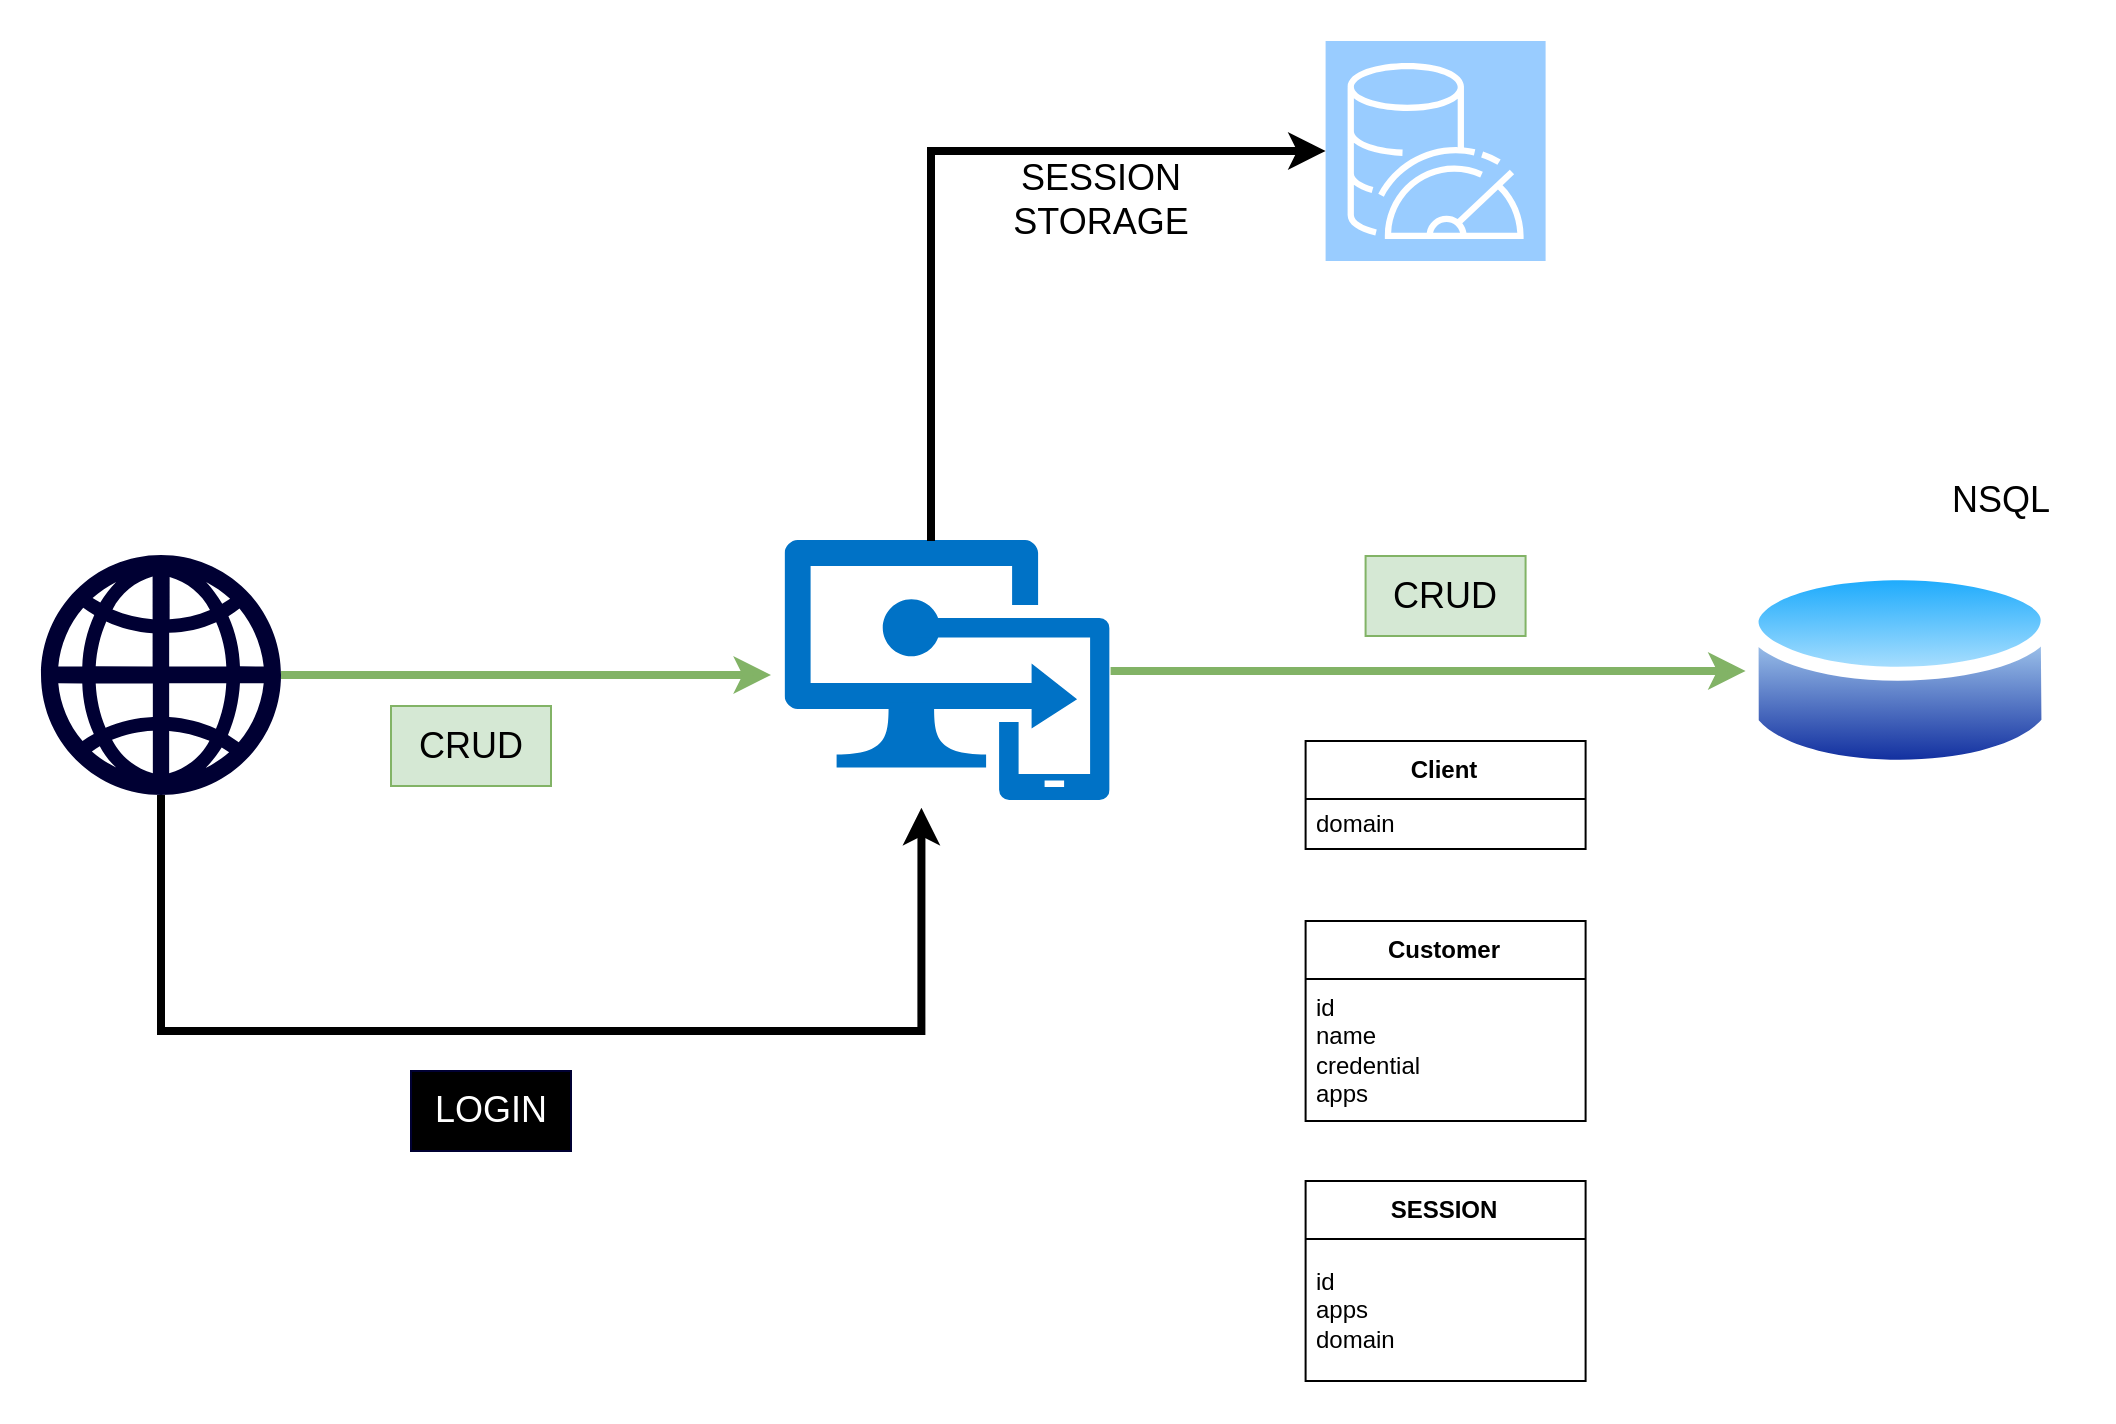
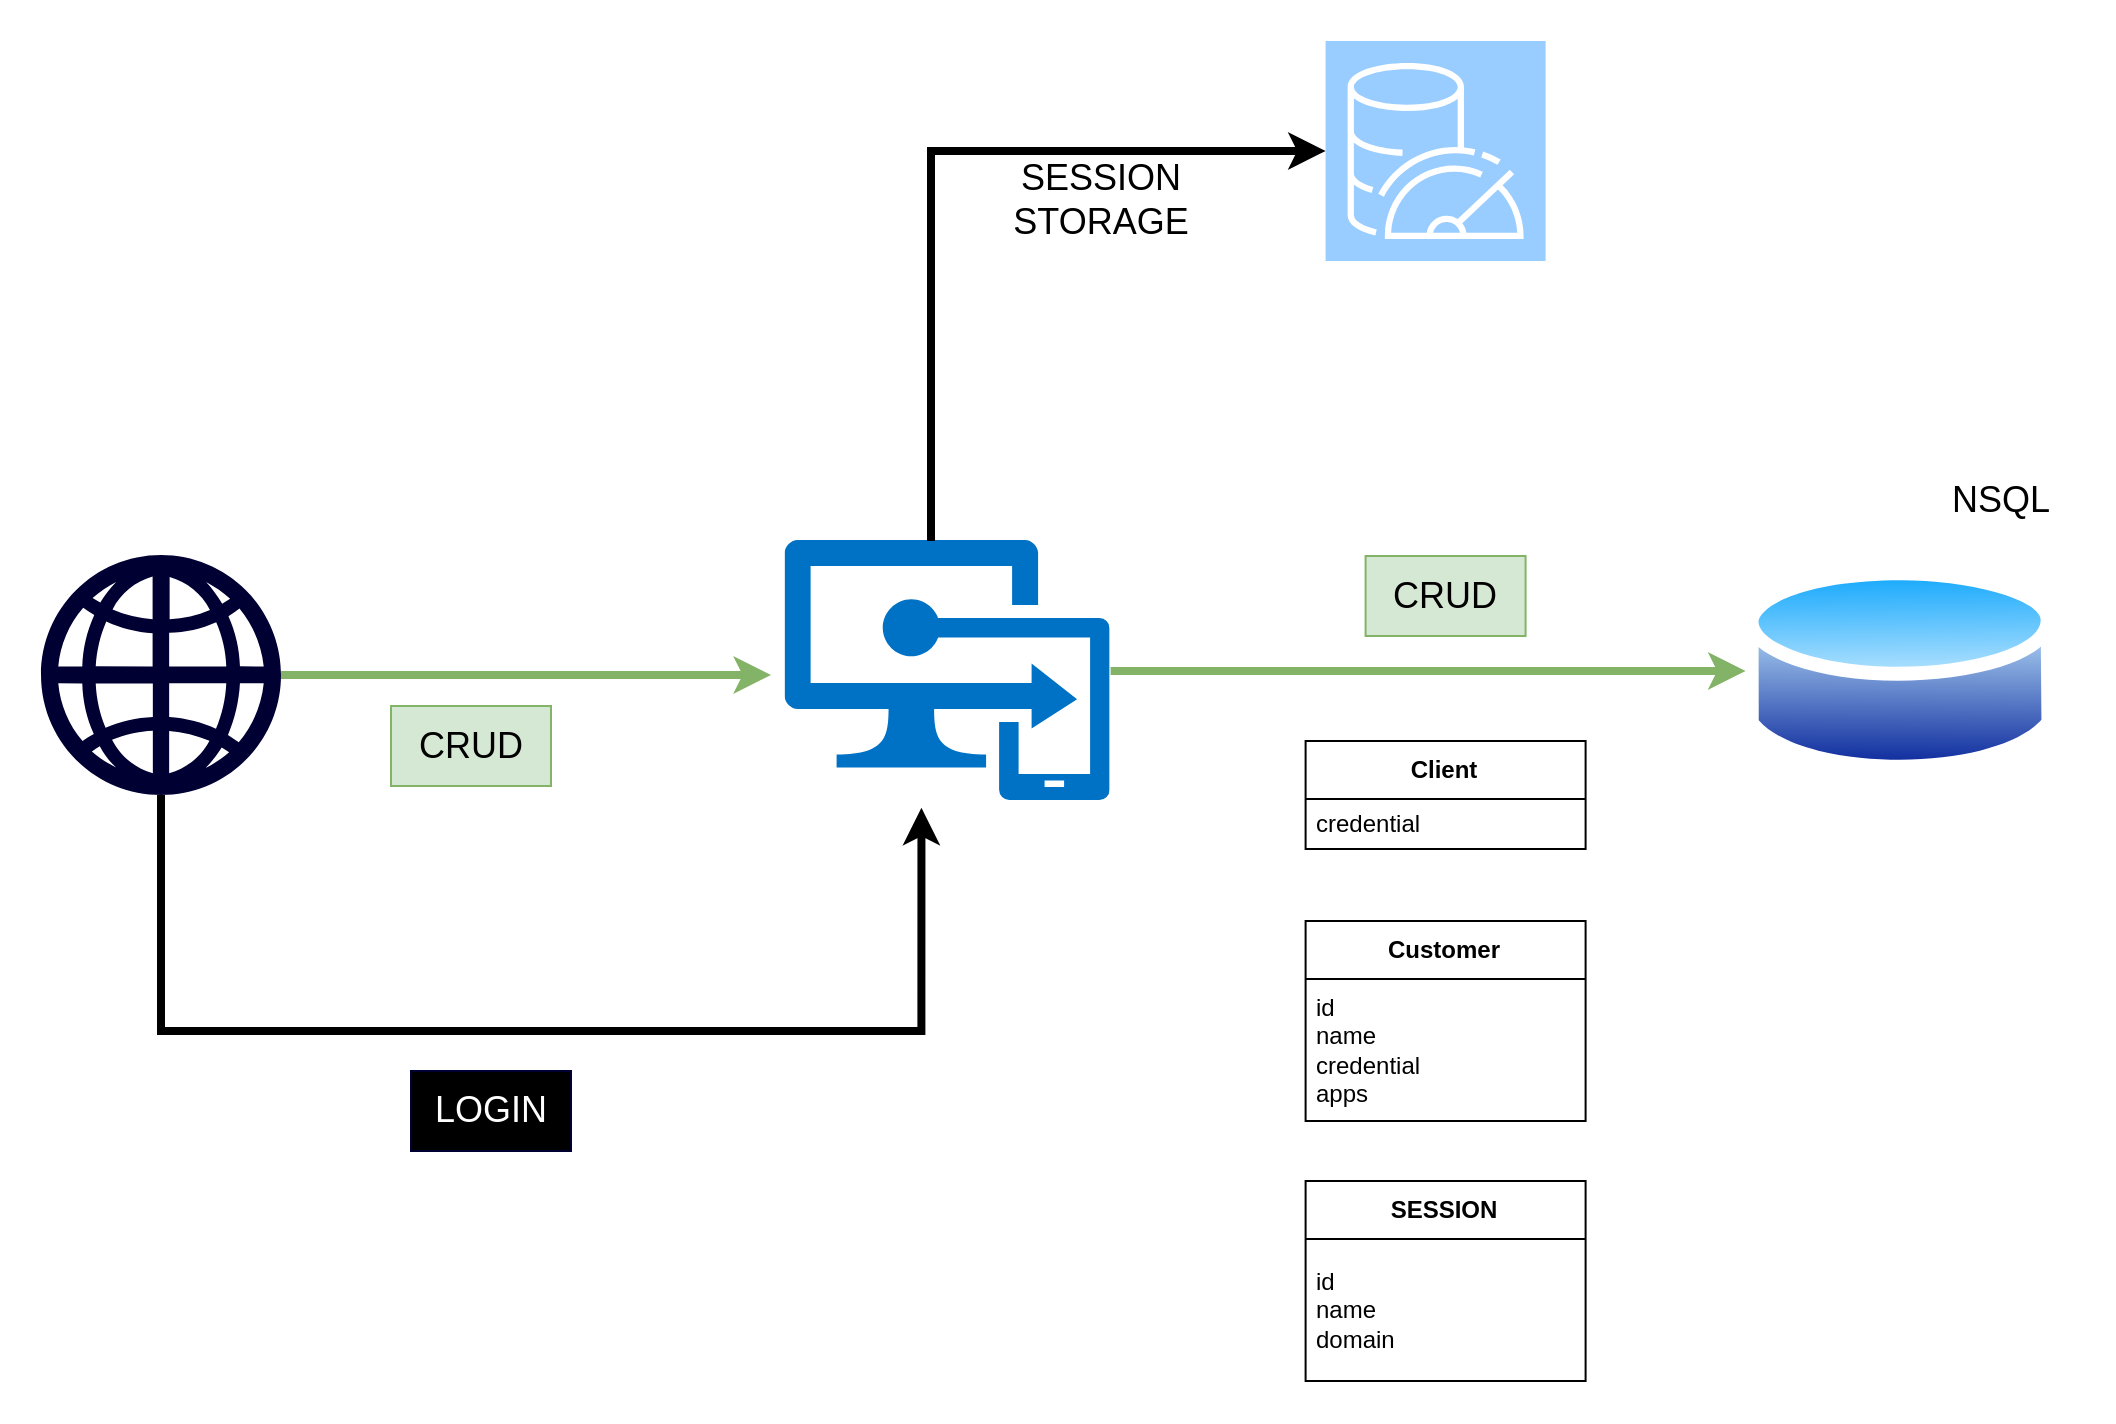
node "domain": label "domain" -> "credential"
node "id apps domain": label "id apps domain" -> "id name domain"
